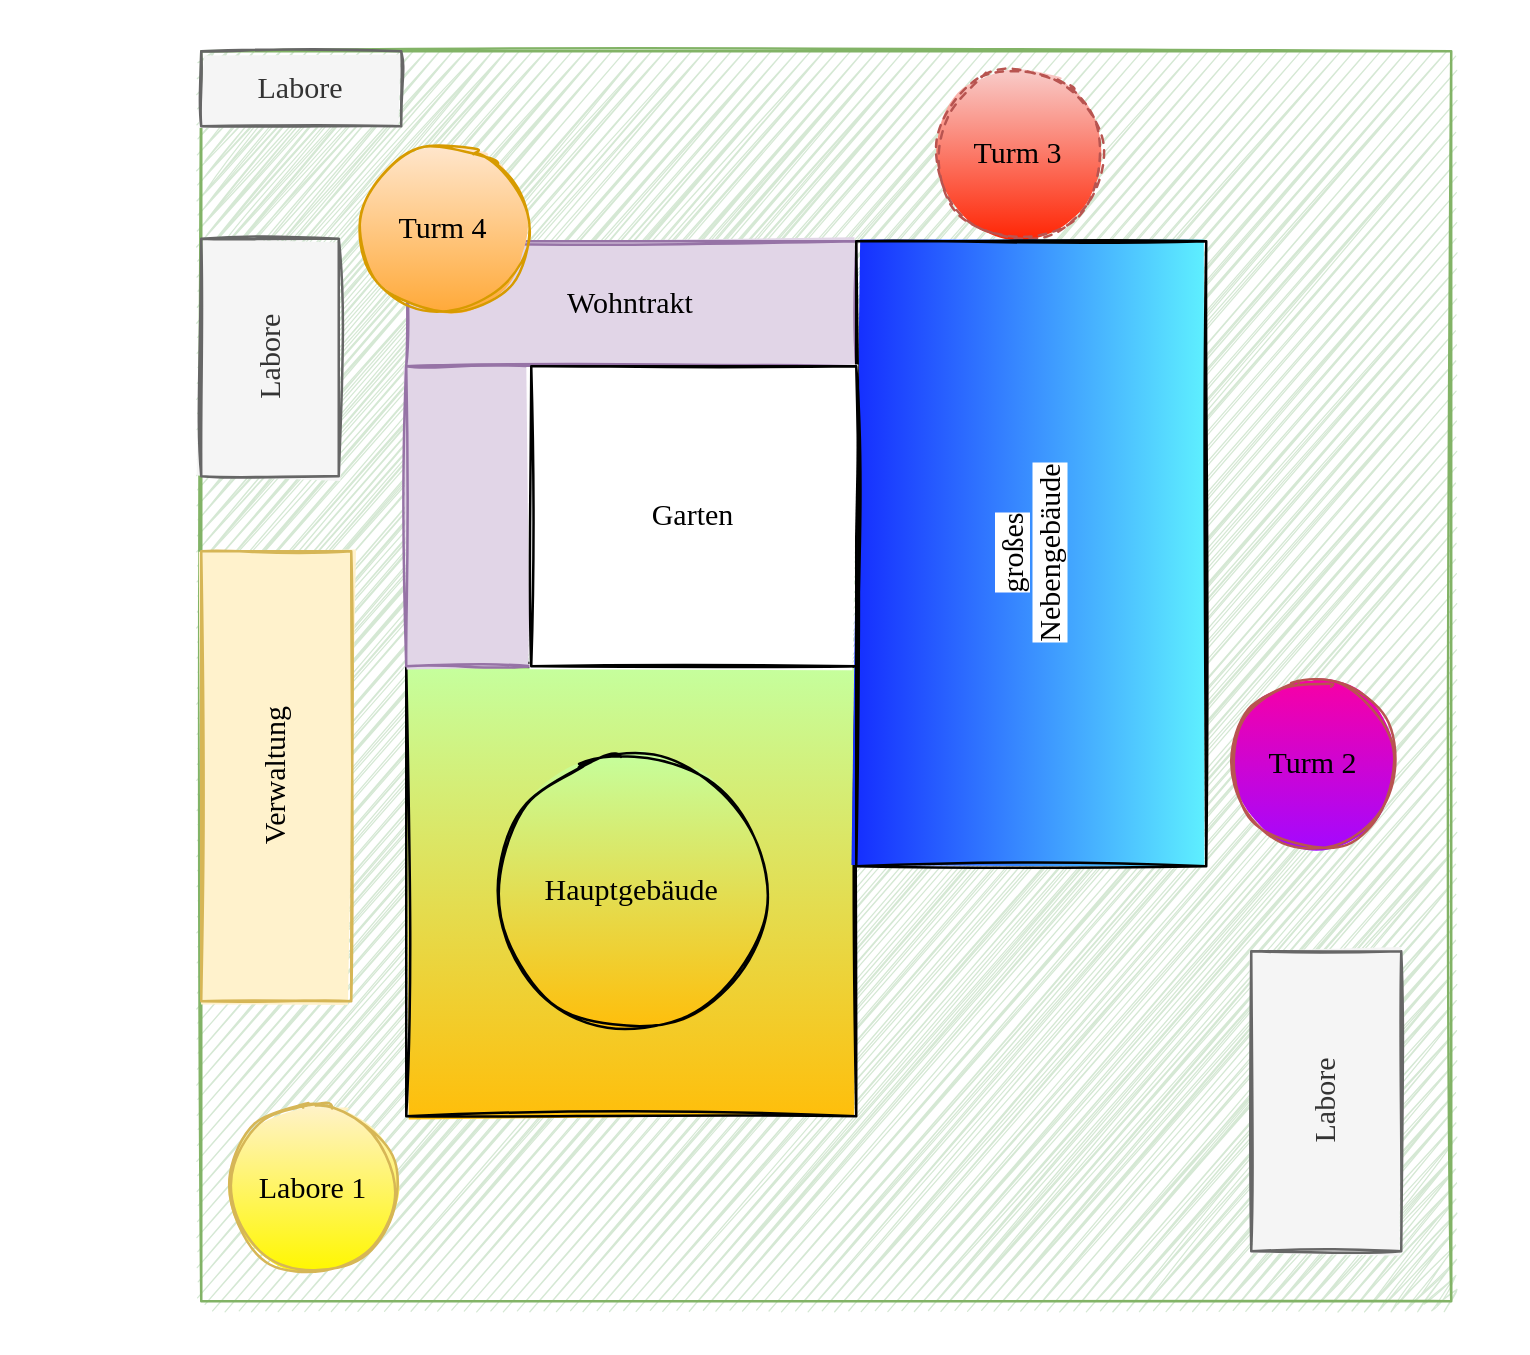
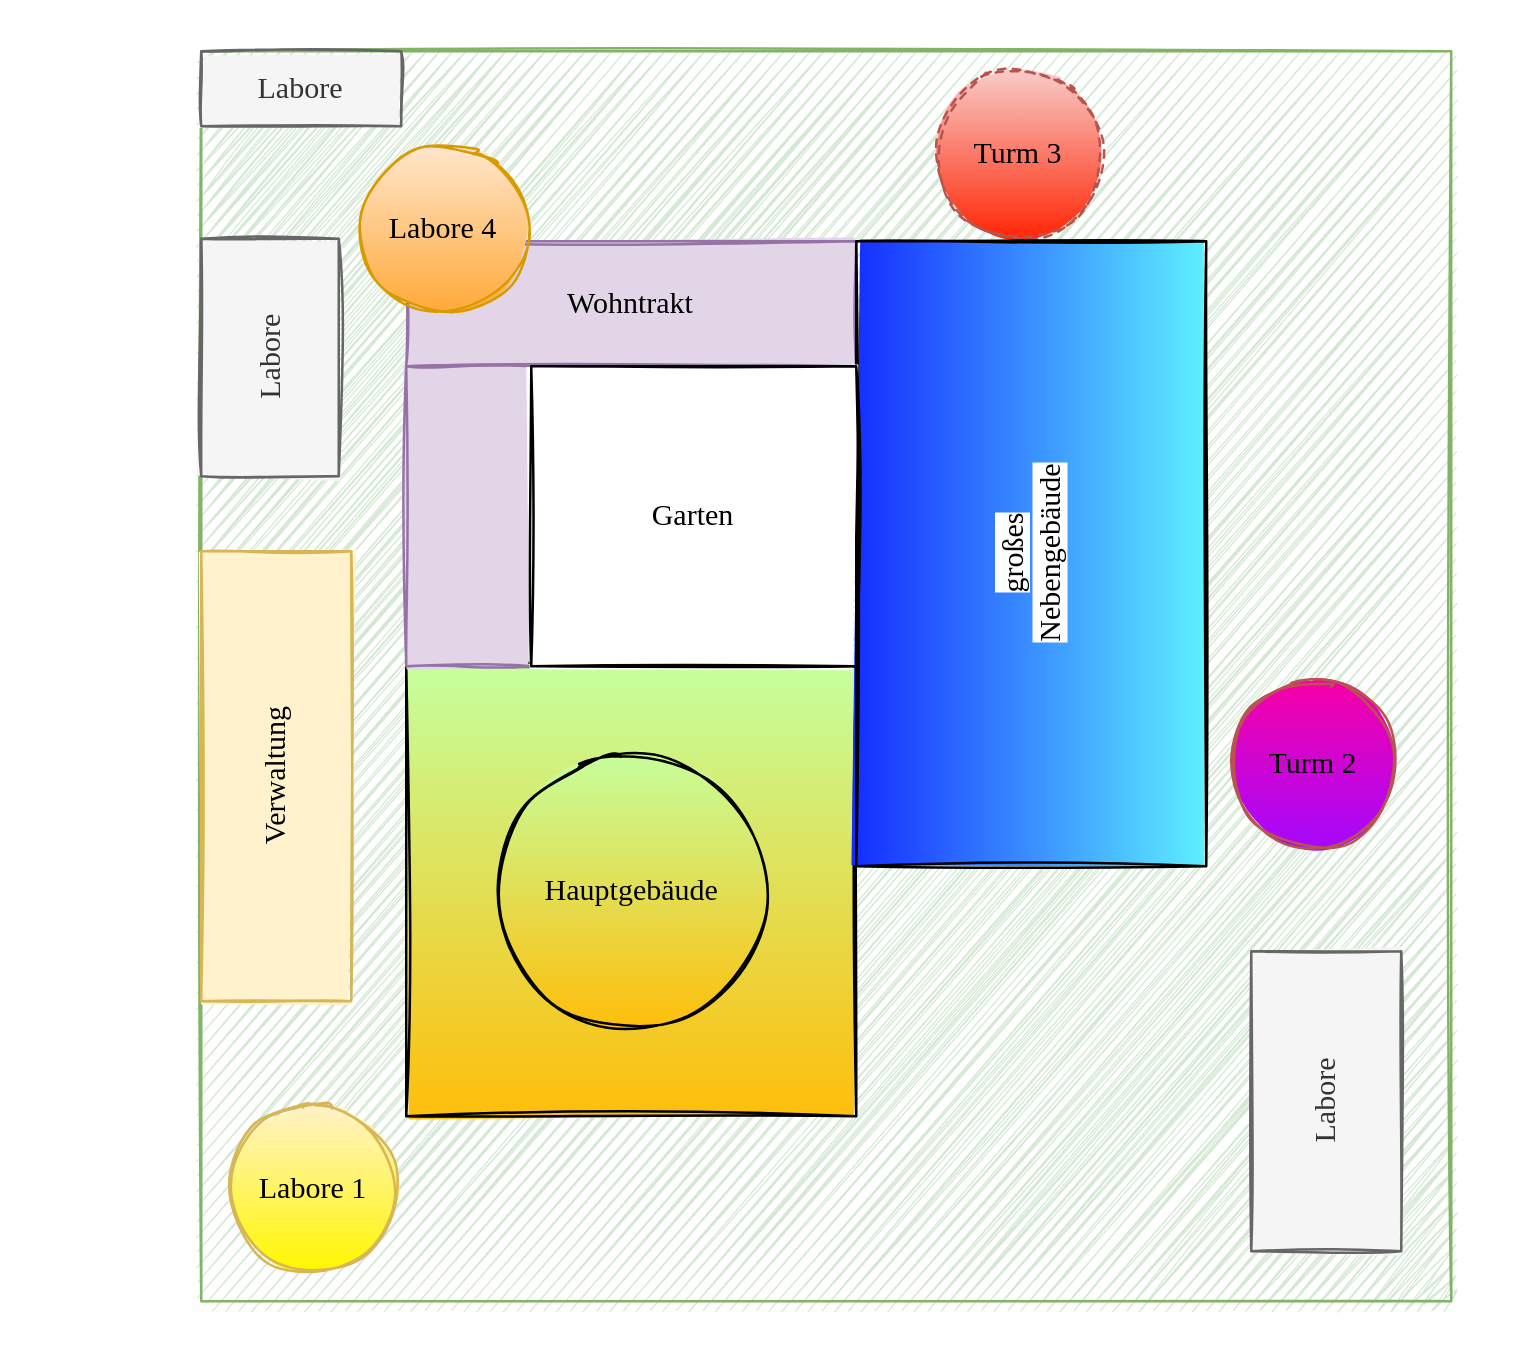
node "Turm 4": label "Turm 4" -> "Labore 4"
